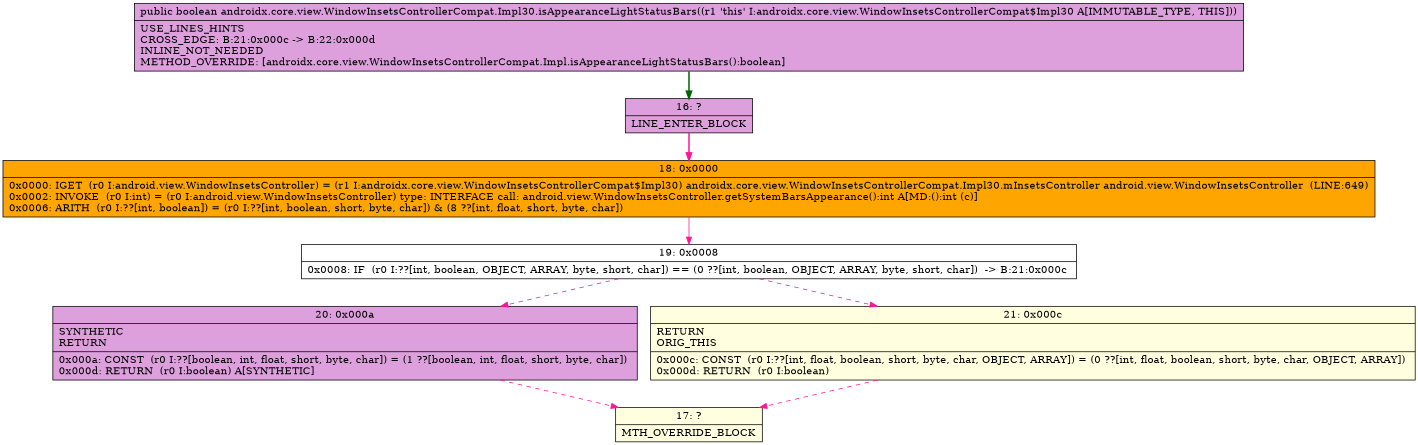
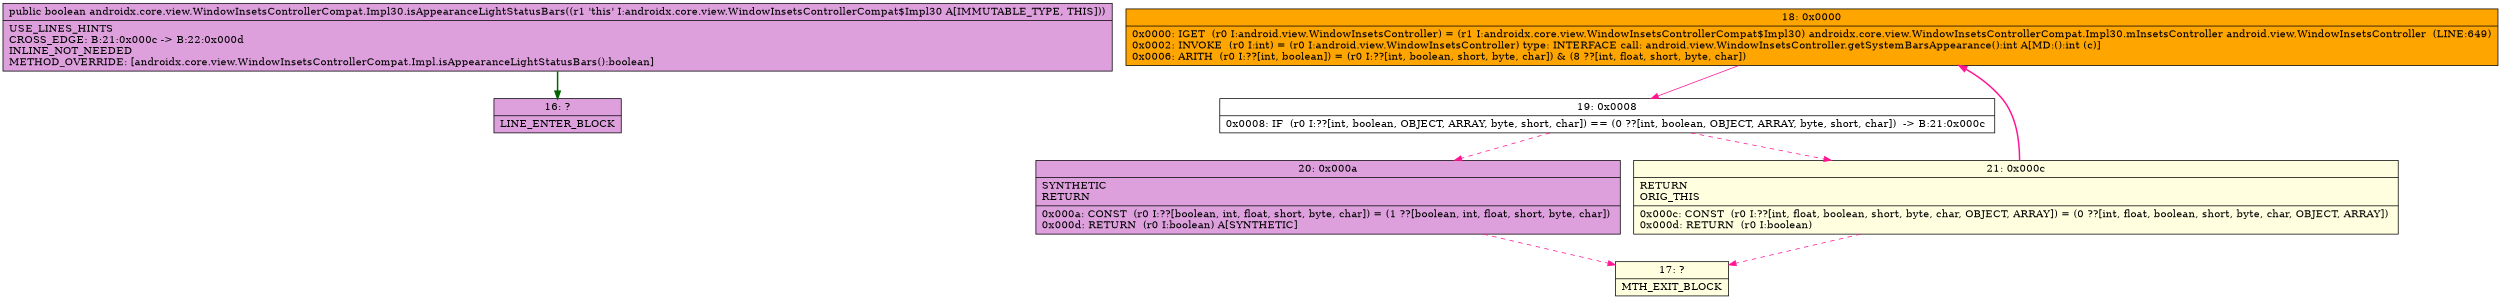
edge "16: ?" -> "18: 0x0000": now "21: 0x000c" -> "18: 0x0000"
node "17: ?": text "MTH_OVERRIDE_BLOCK" -> "MTH_EXIT_BLOCK"
